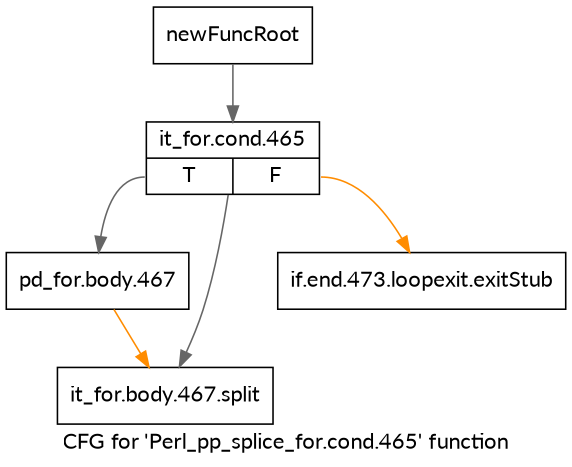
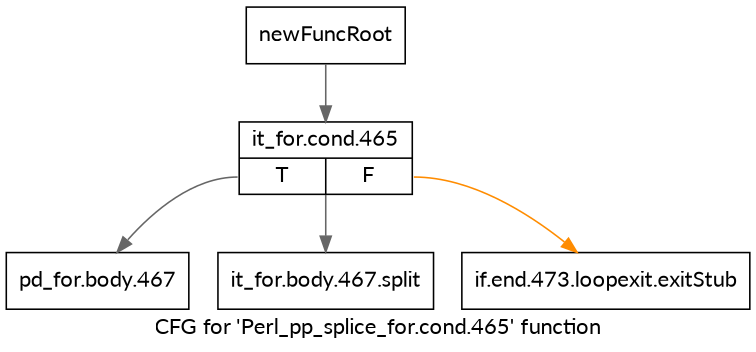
edge "pd_for.body.467" -> "it_for.body.467.split": removed
